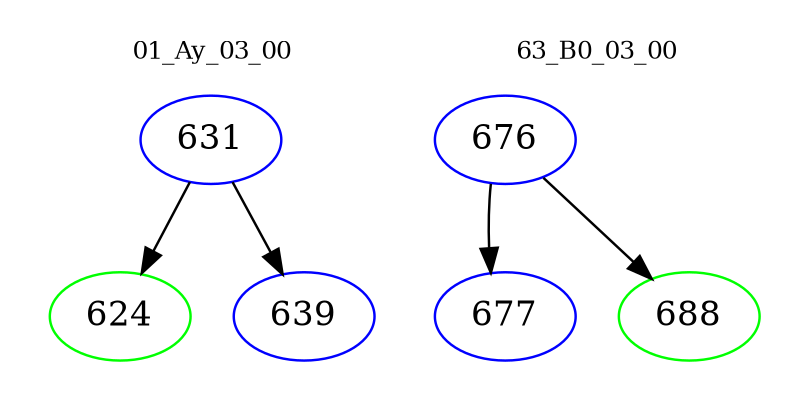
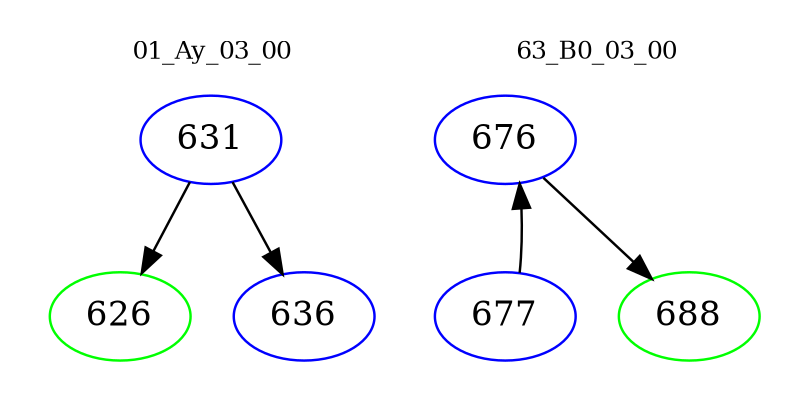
edge "676" -> "677": reversed
node "624": label "624" -> "626"
node "639": label "639" -> "636"
